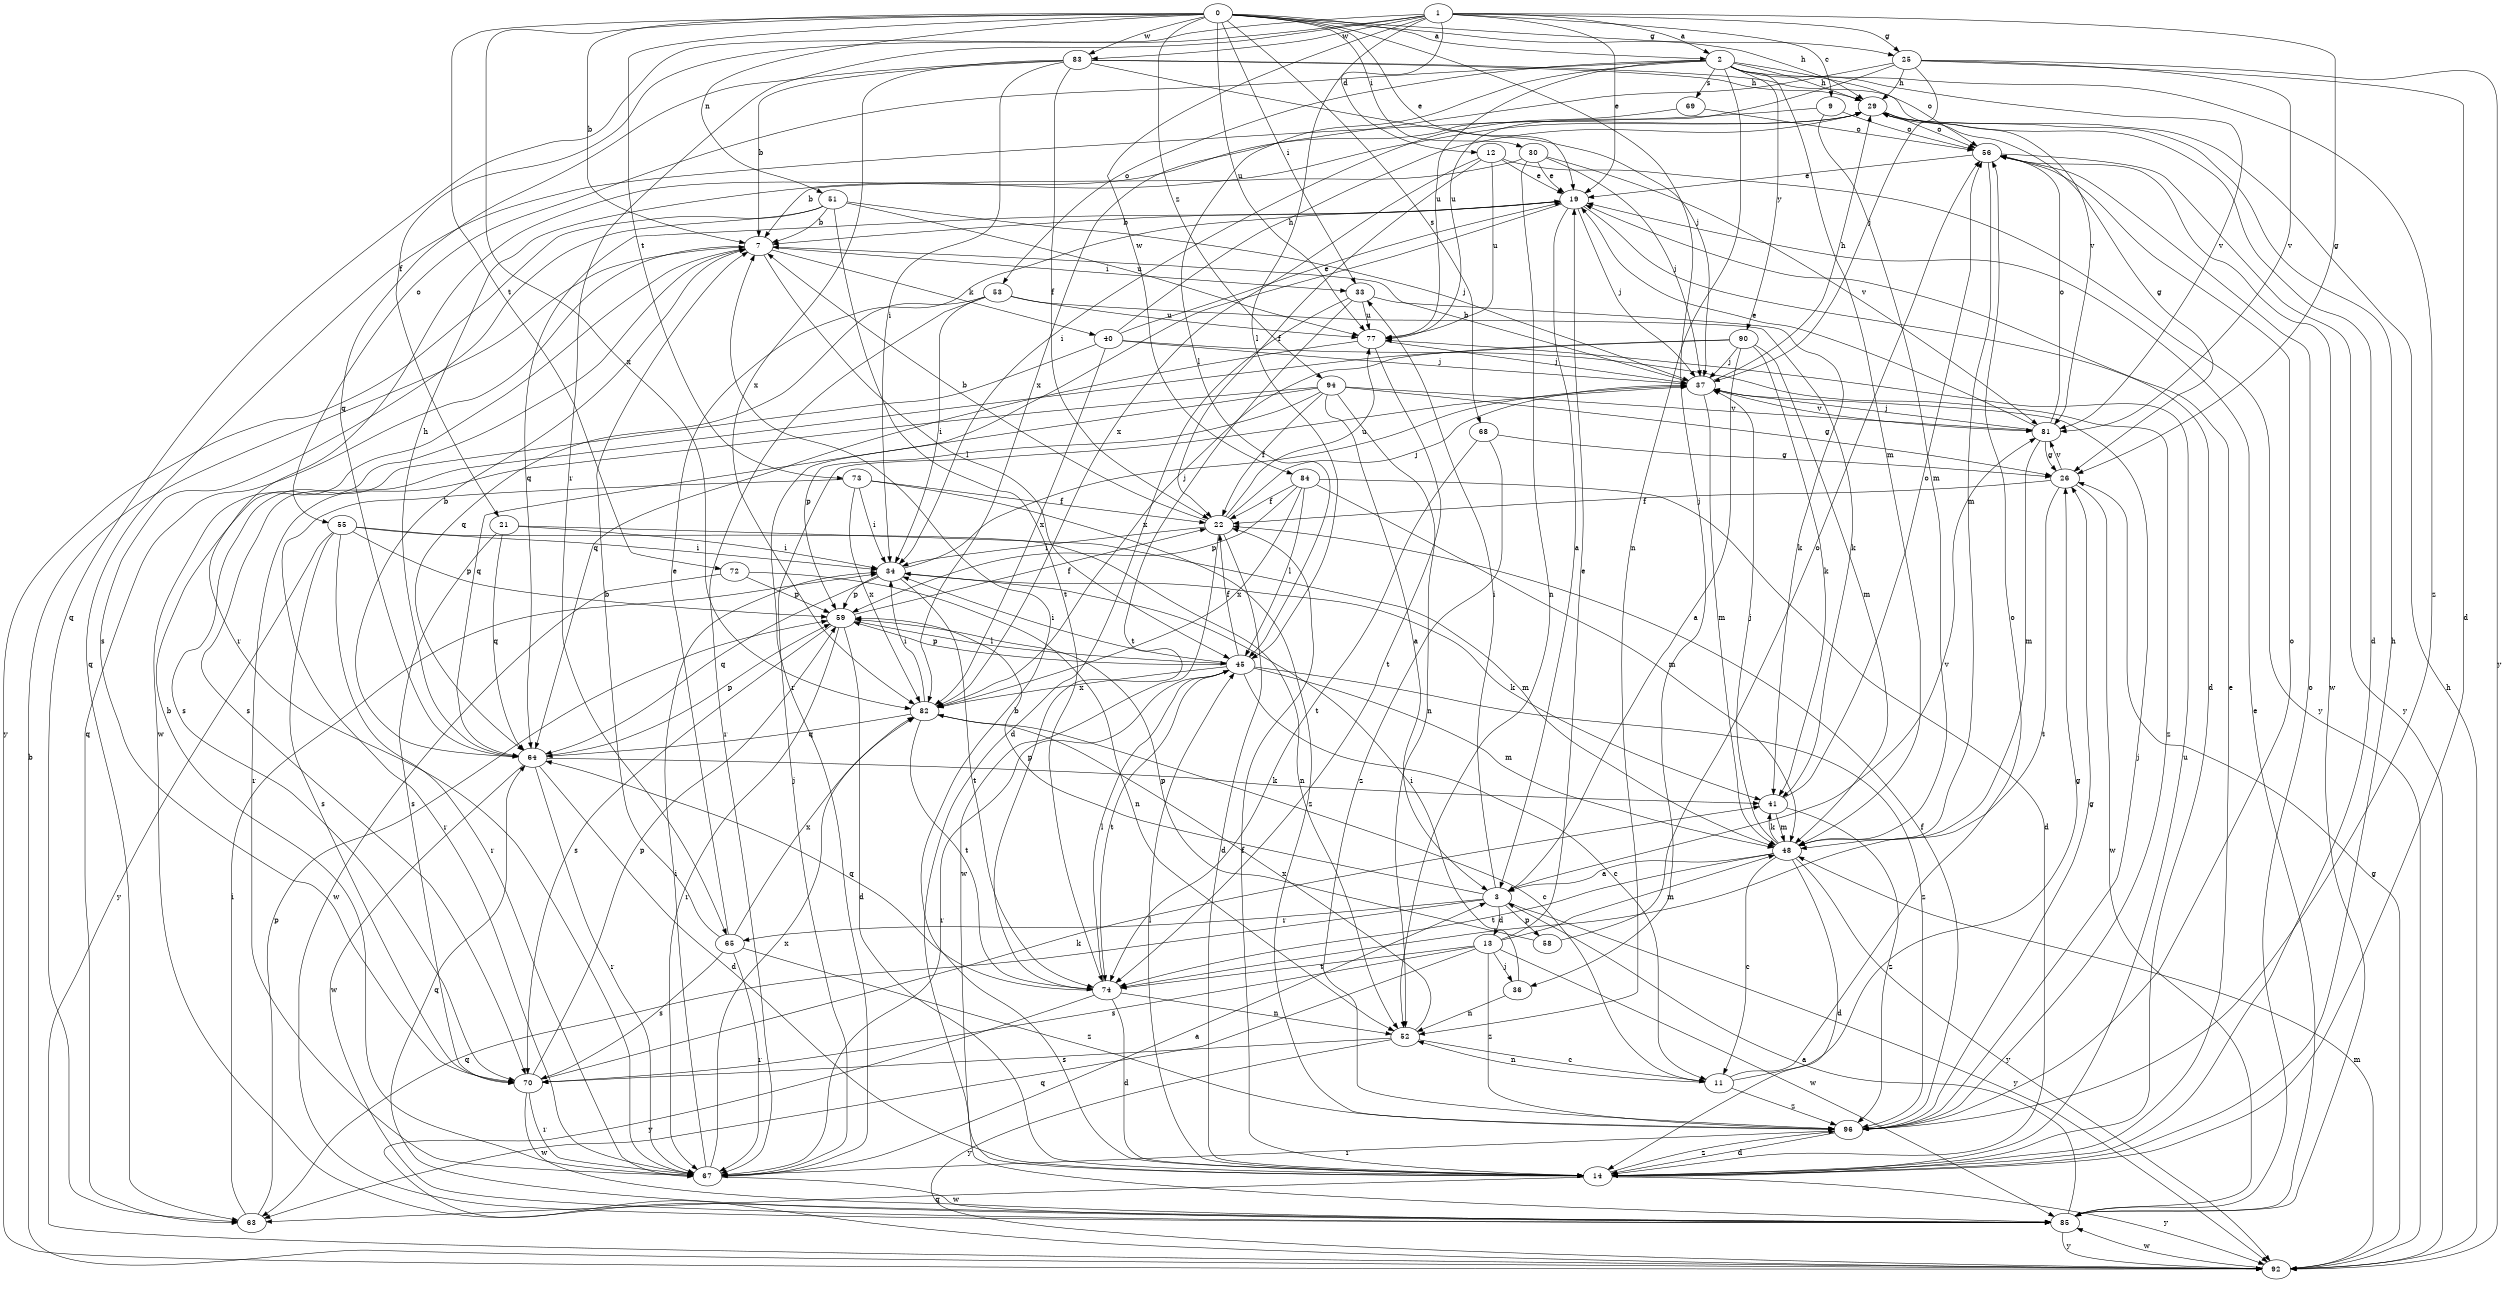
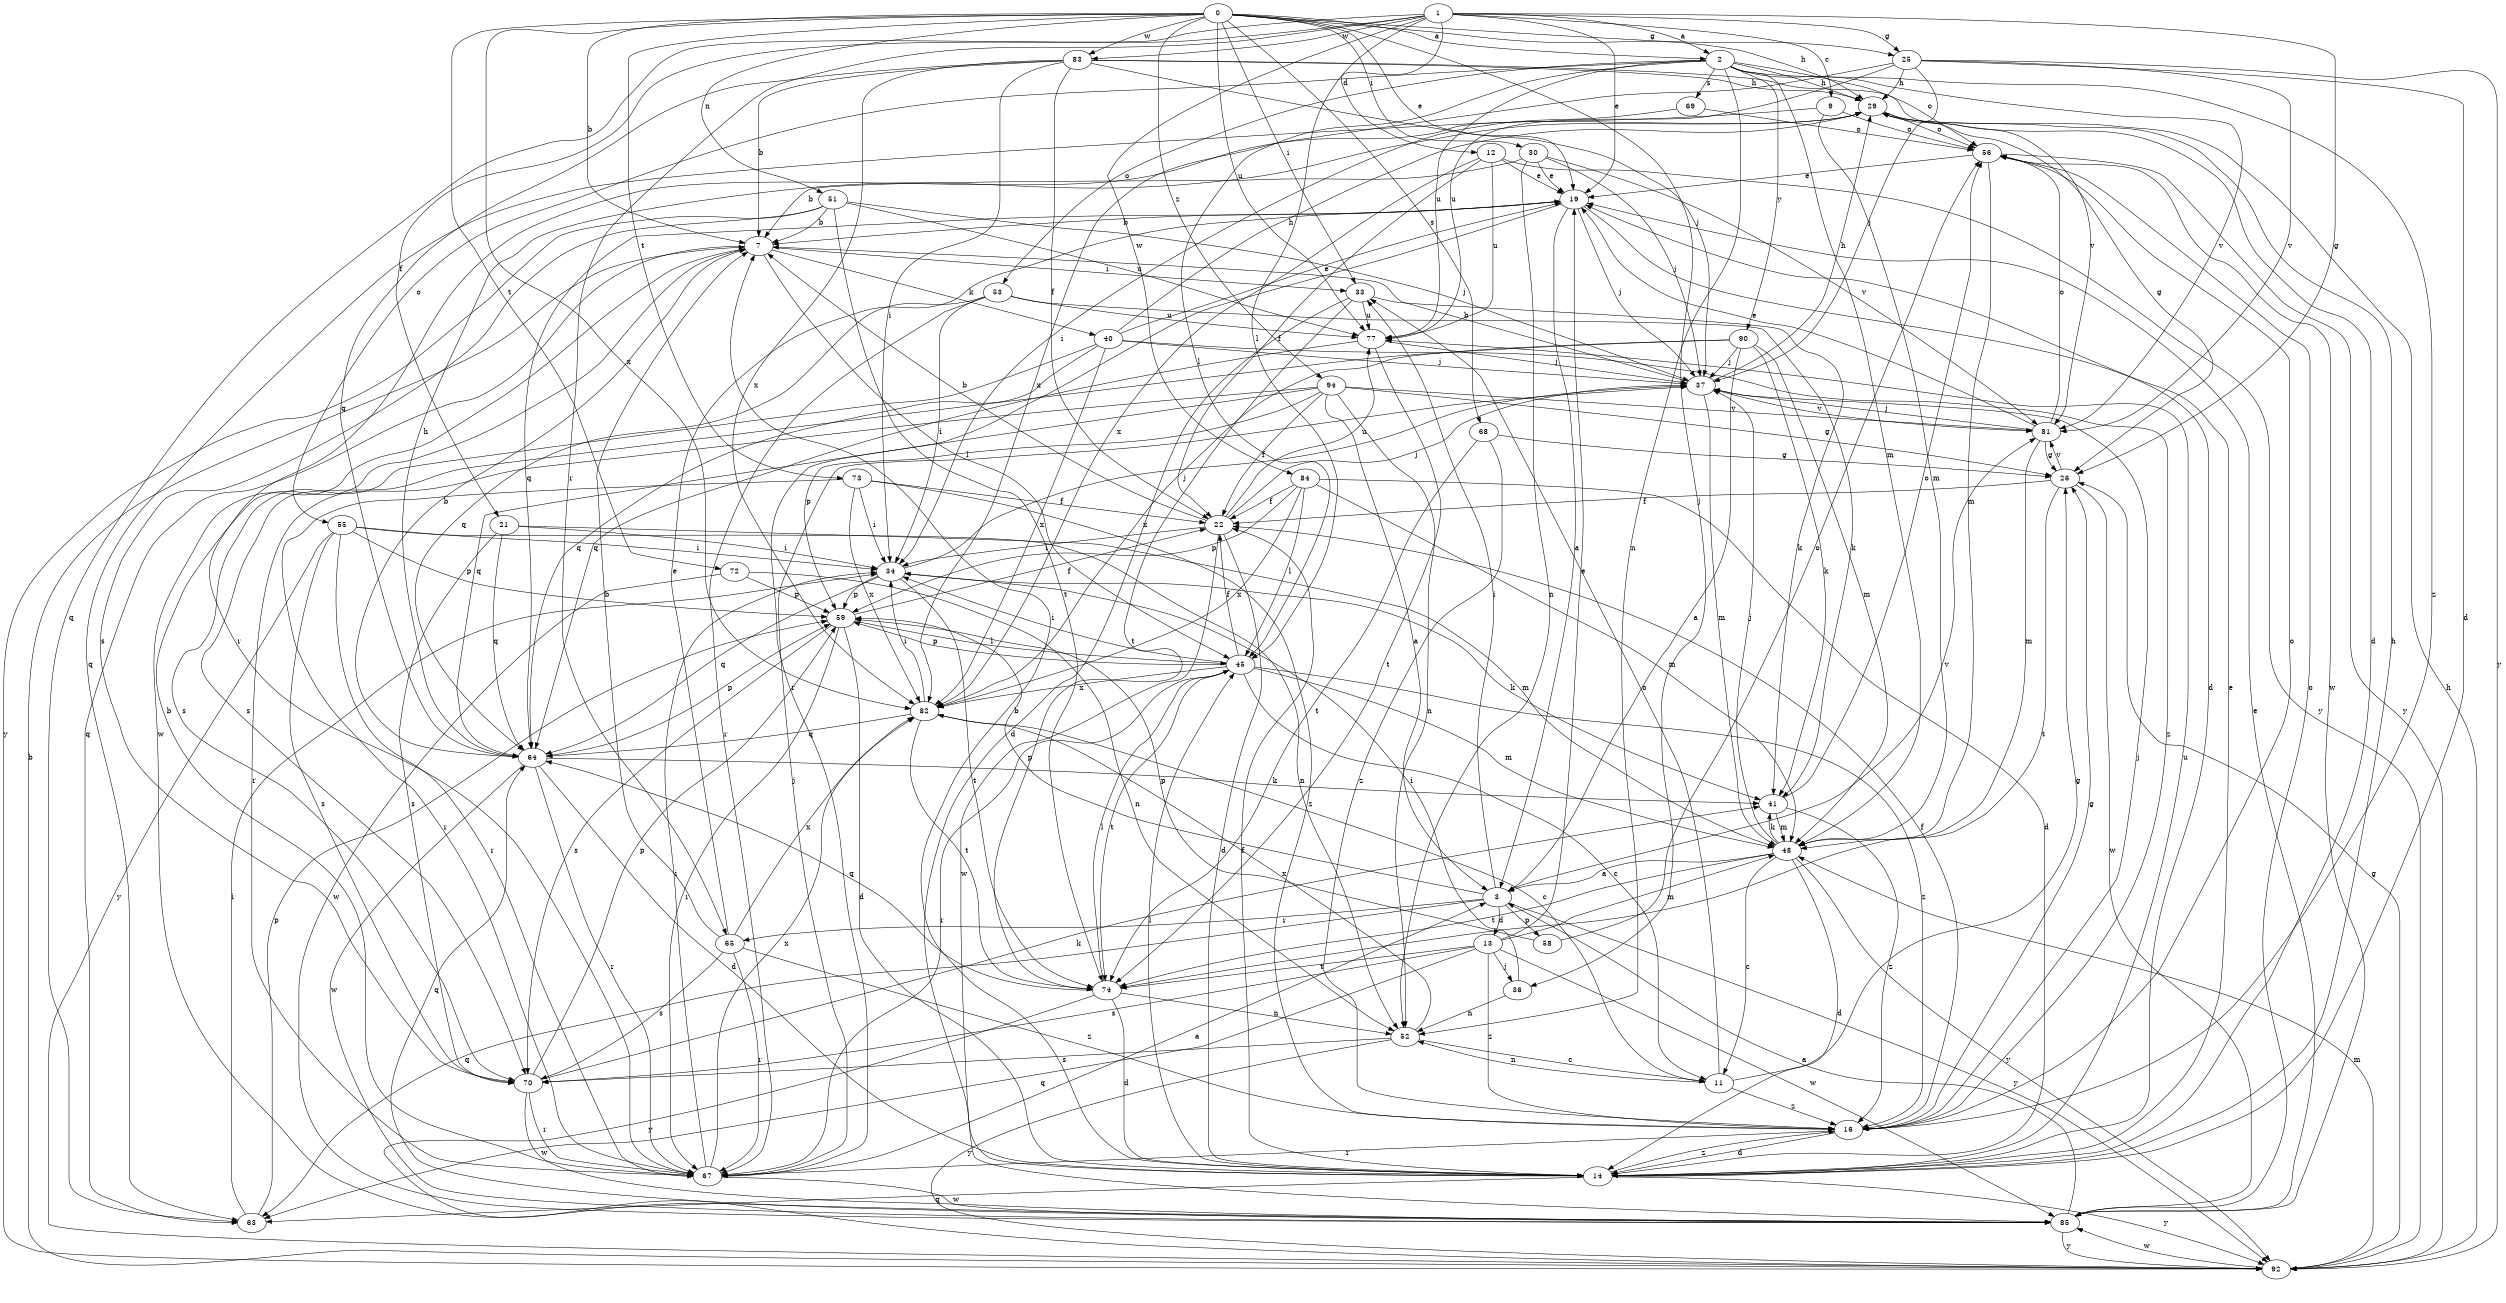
edge "40" -> "64": added, label "q"
edge "11" -> "56": now "11" -> "33"
node "96": label "96" -> "16"
